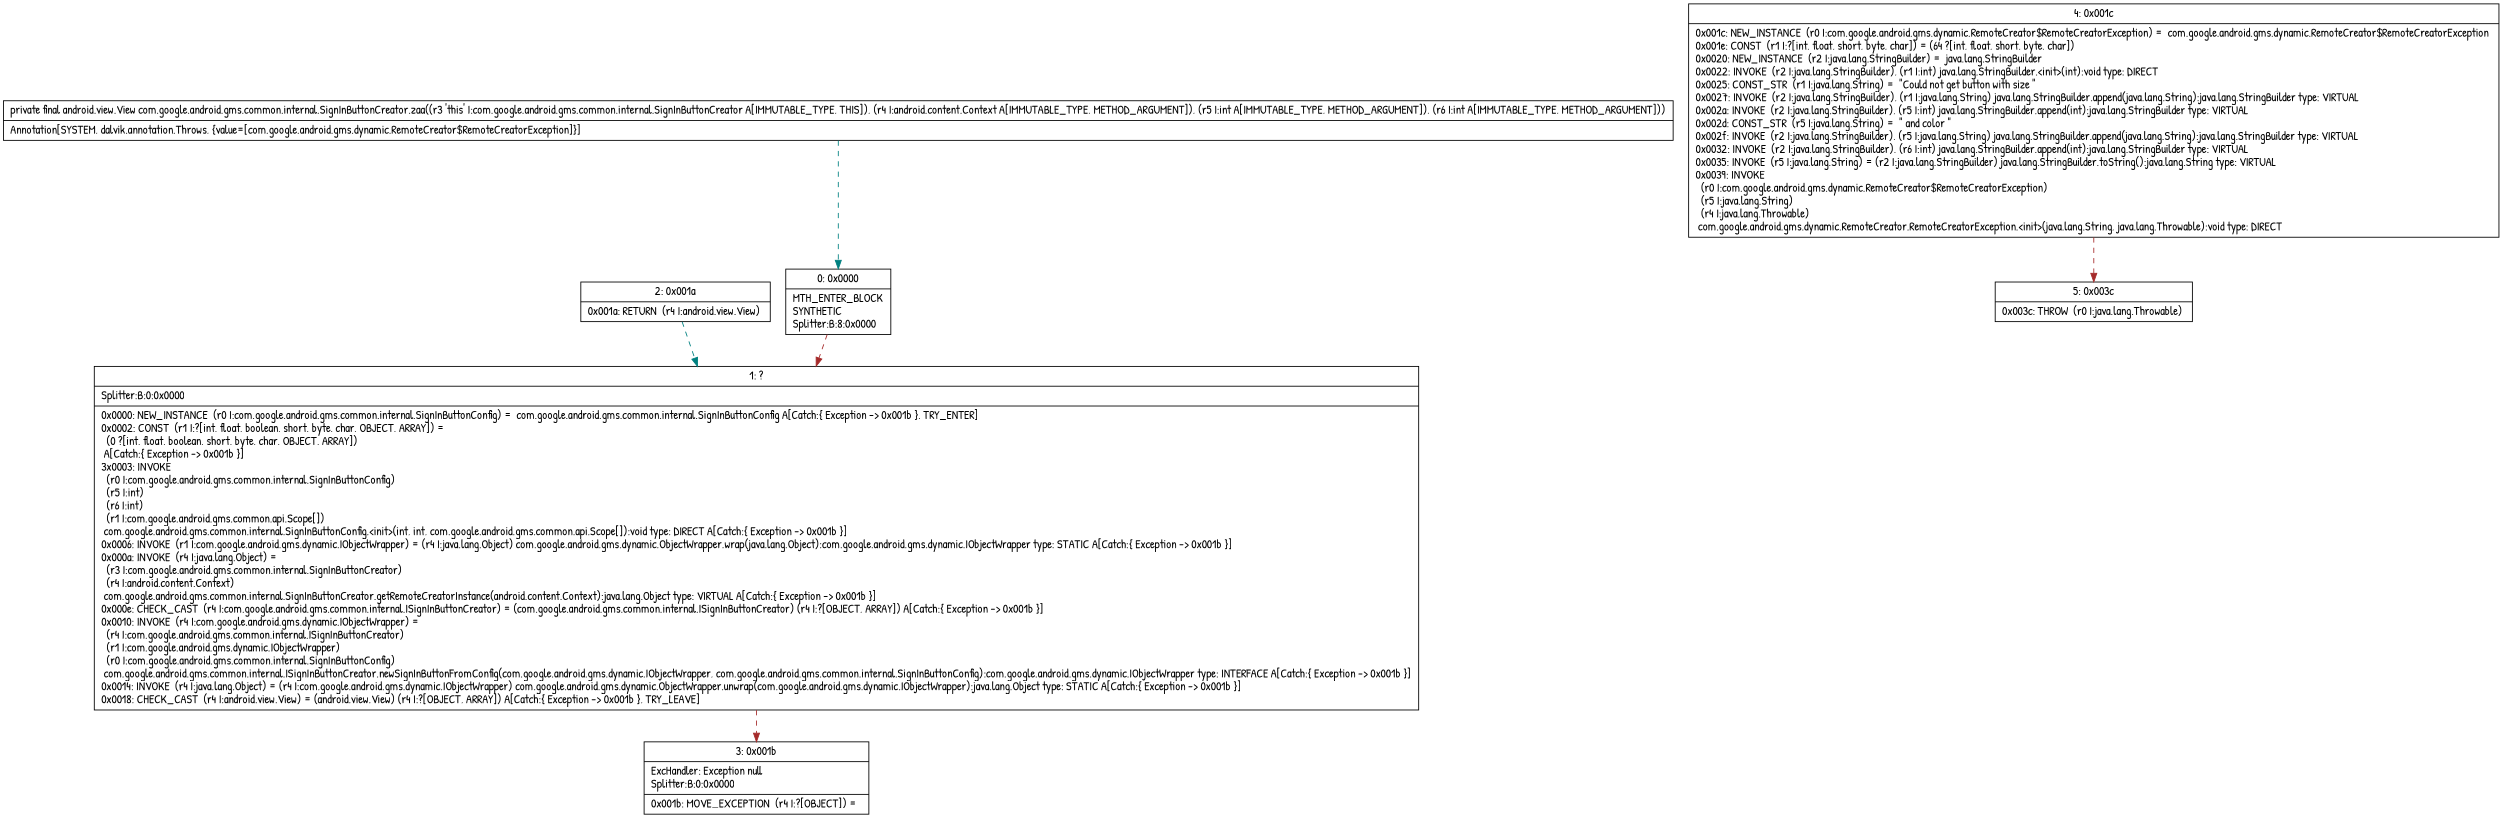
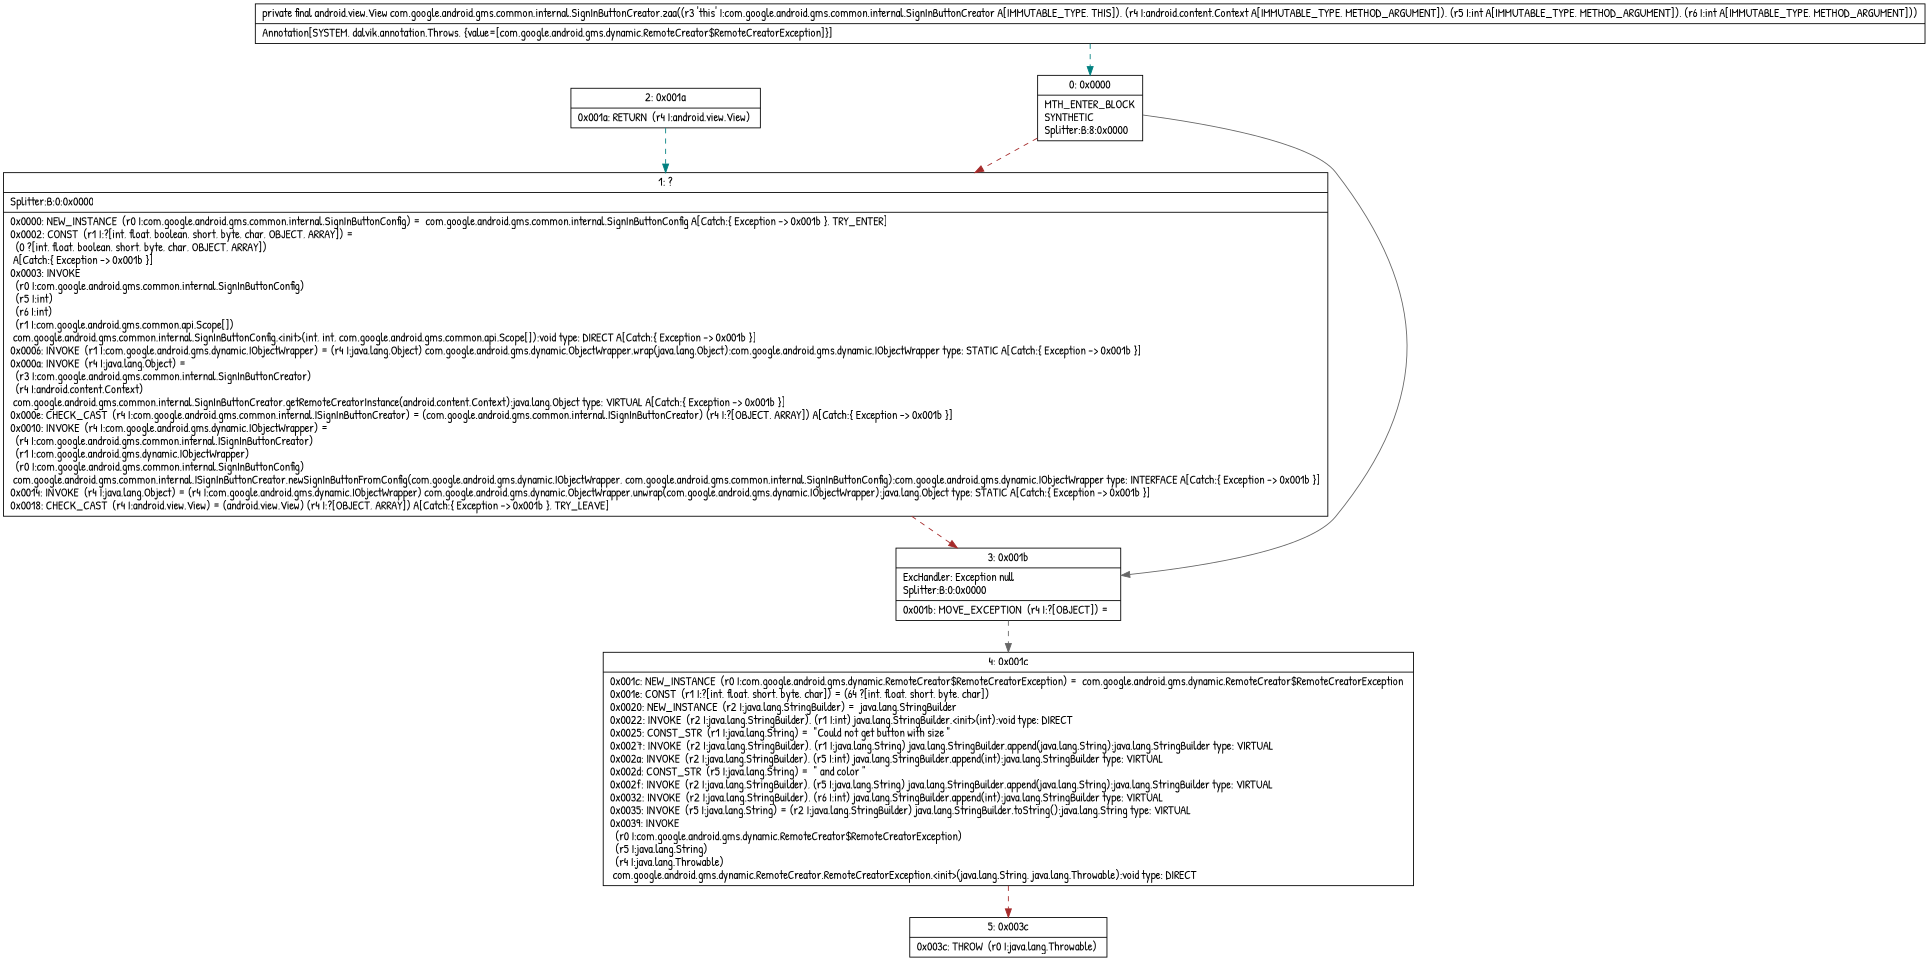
edge "0: 0x0000" -> "3: 0x001b": added
node "1: ?": text "3x0003: INVOKE" -> "0x0003: INVOKE"
edge "3: 0x001b" -> "4: 0x001c": added
